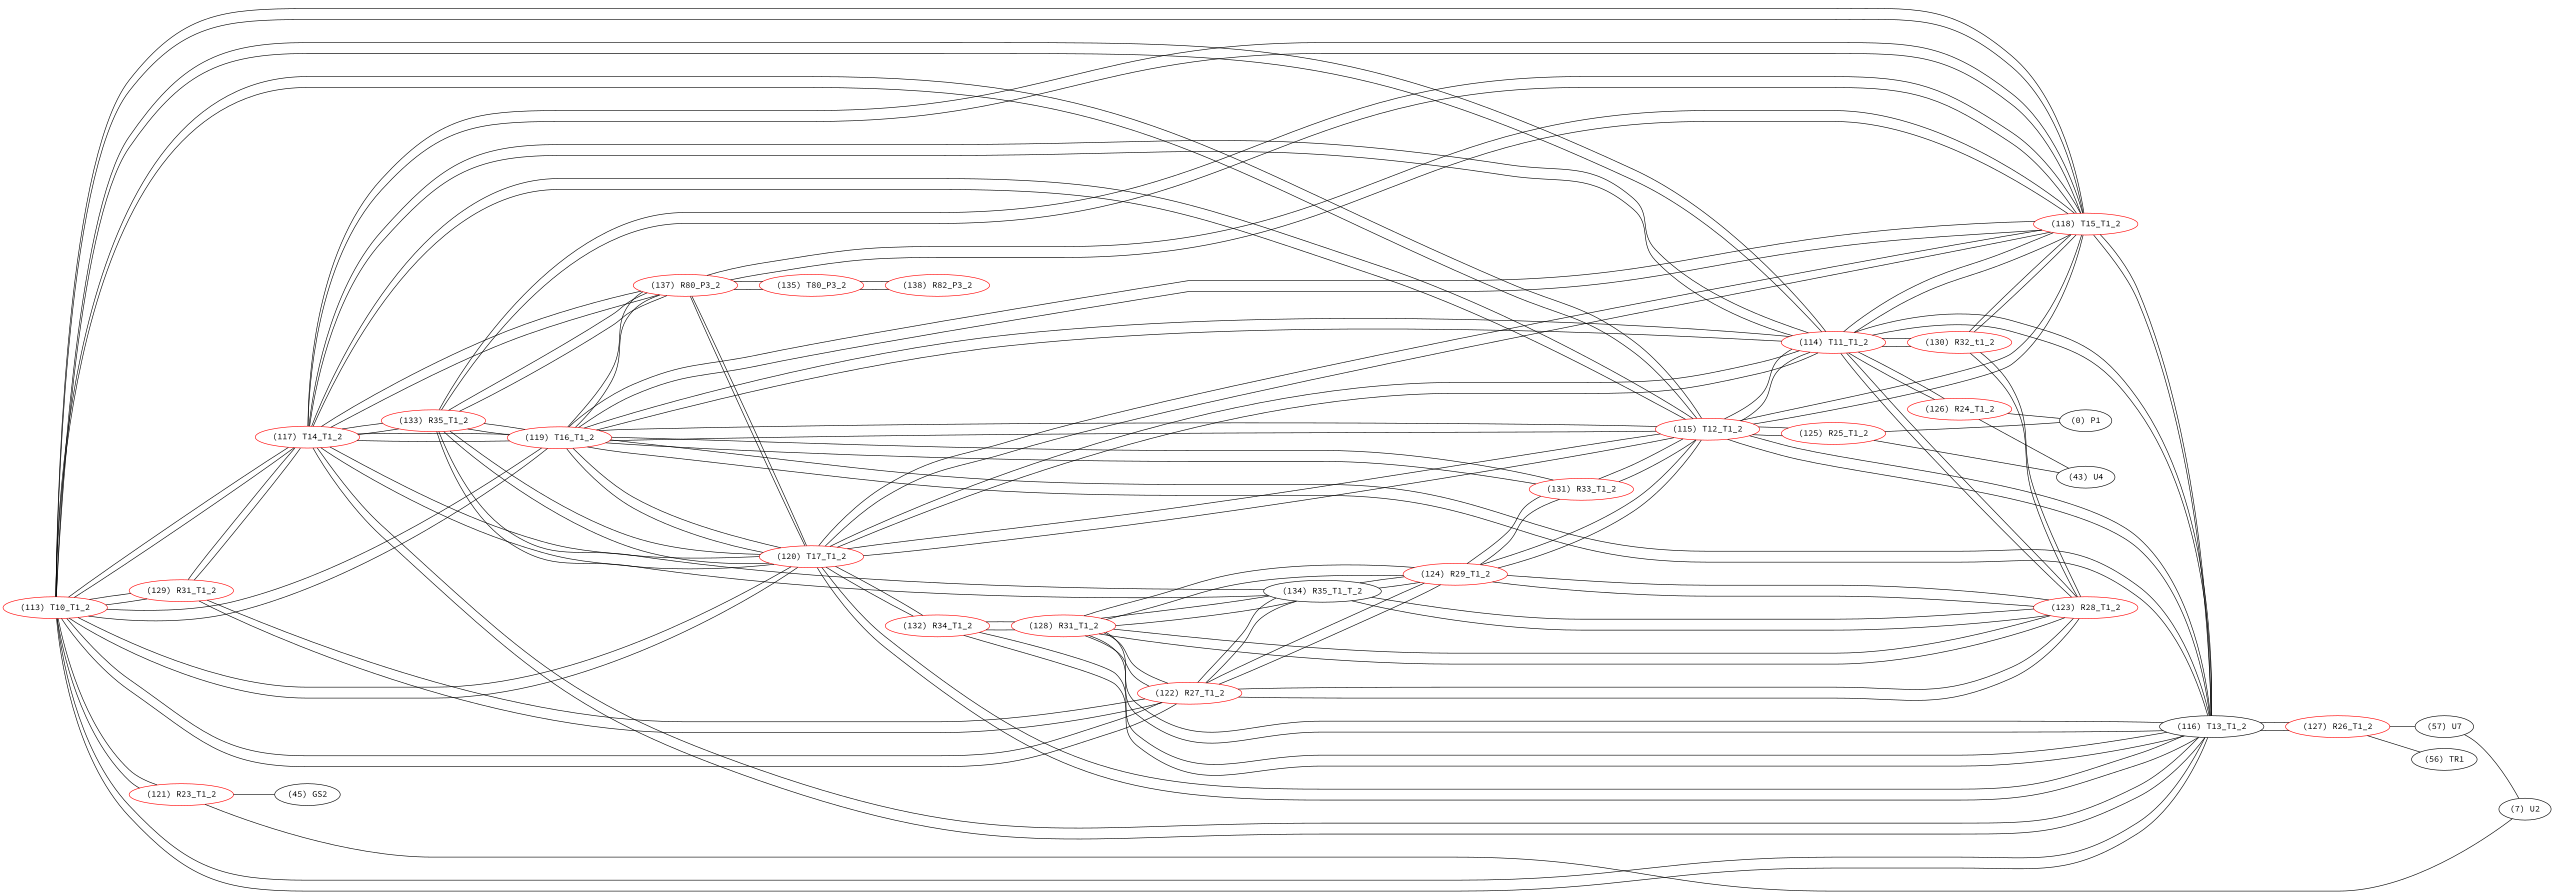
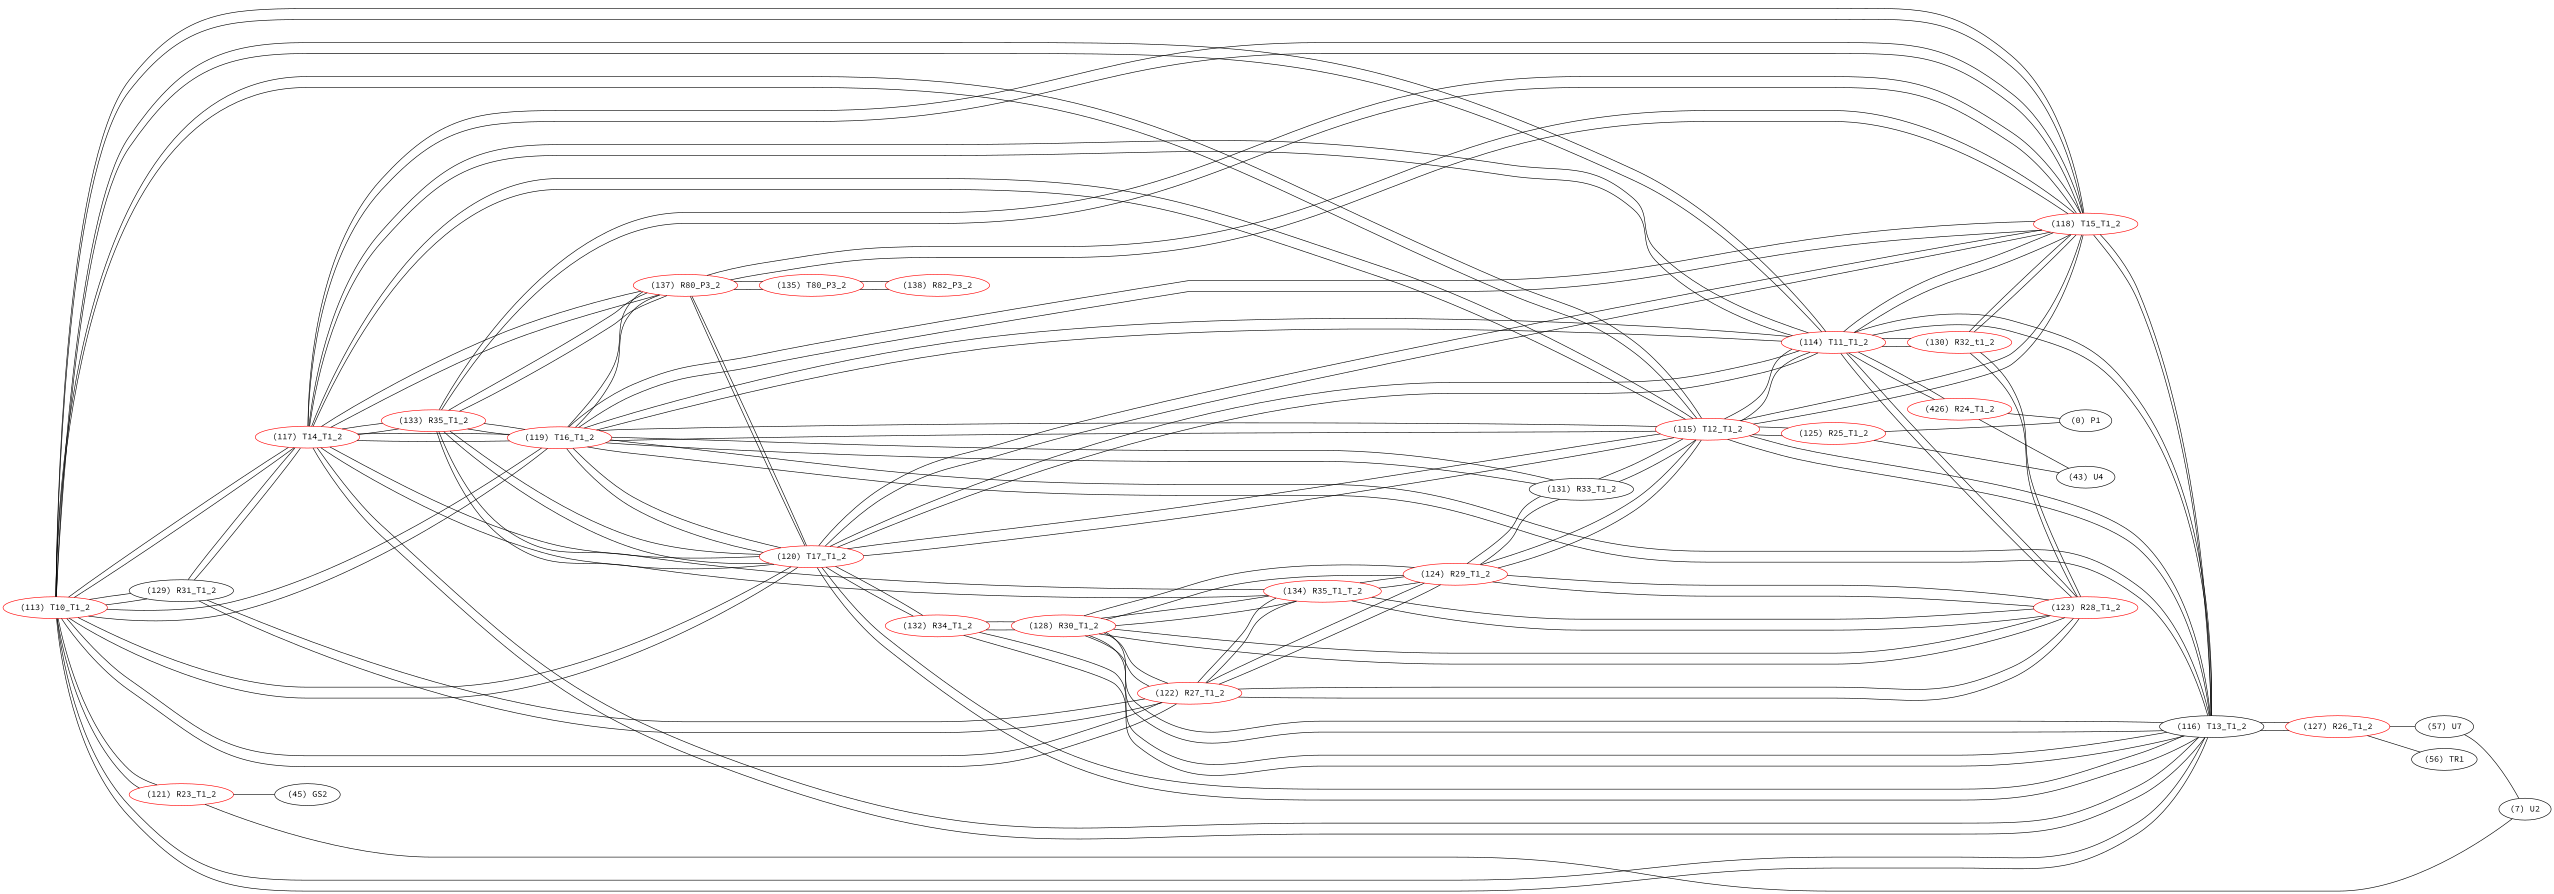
node "(126) R24_T1_2": label "(126) R24_T1_2" -> "(426) R24_T1_2"
node "(131) R33_T1_2": color red -> black
node "(129) R31_T1_2": color red -> black
node "(134) R35_T1_T_2": color black -> red
node "(128) R31_T1_2": label "(128) R31_T1_2" -> "(128) R30_T1_2"
